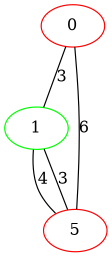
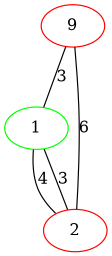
node "0": label "0" -> "9"
node "5": label "5" -> "2"
